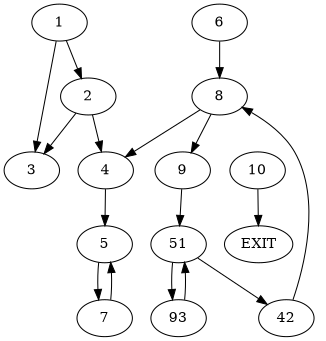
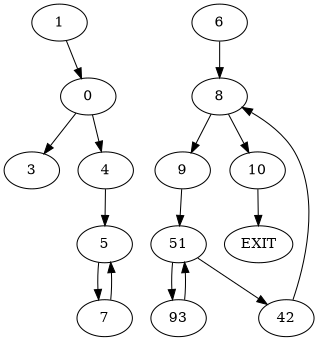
edge "1" -> "3": removed
node "2": label "2" -> "0"
edge "8" -> "4": now "8" -> "10"
